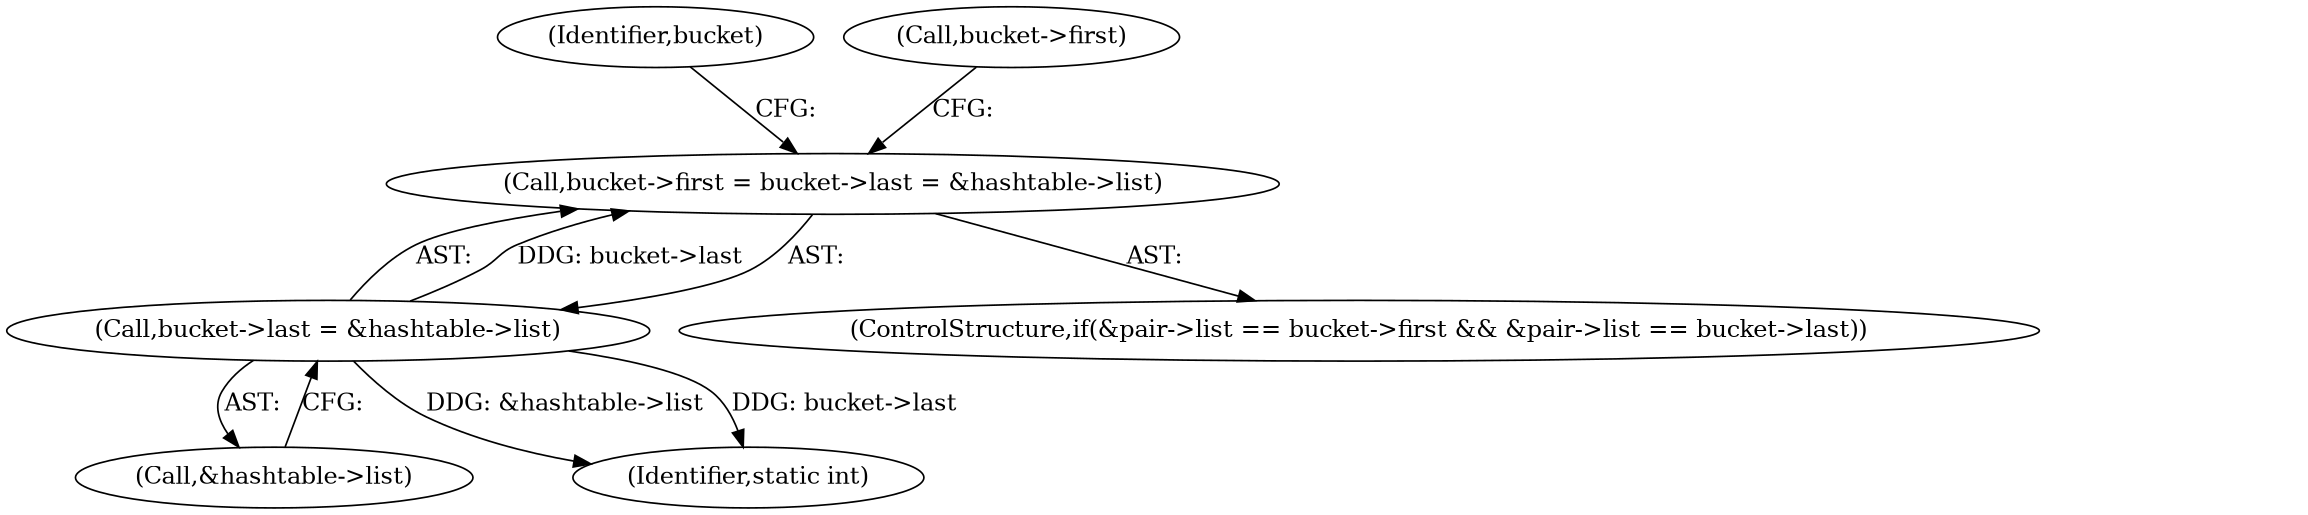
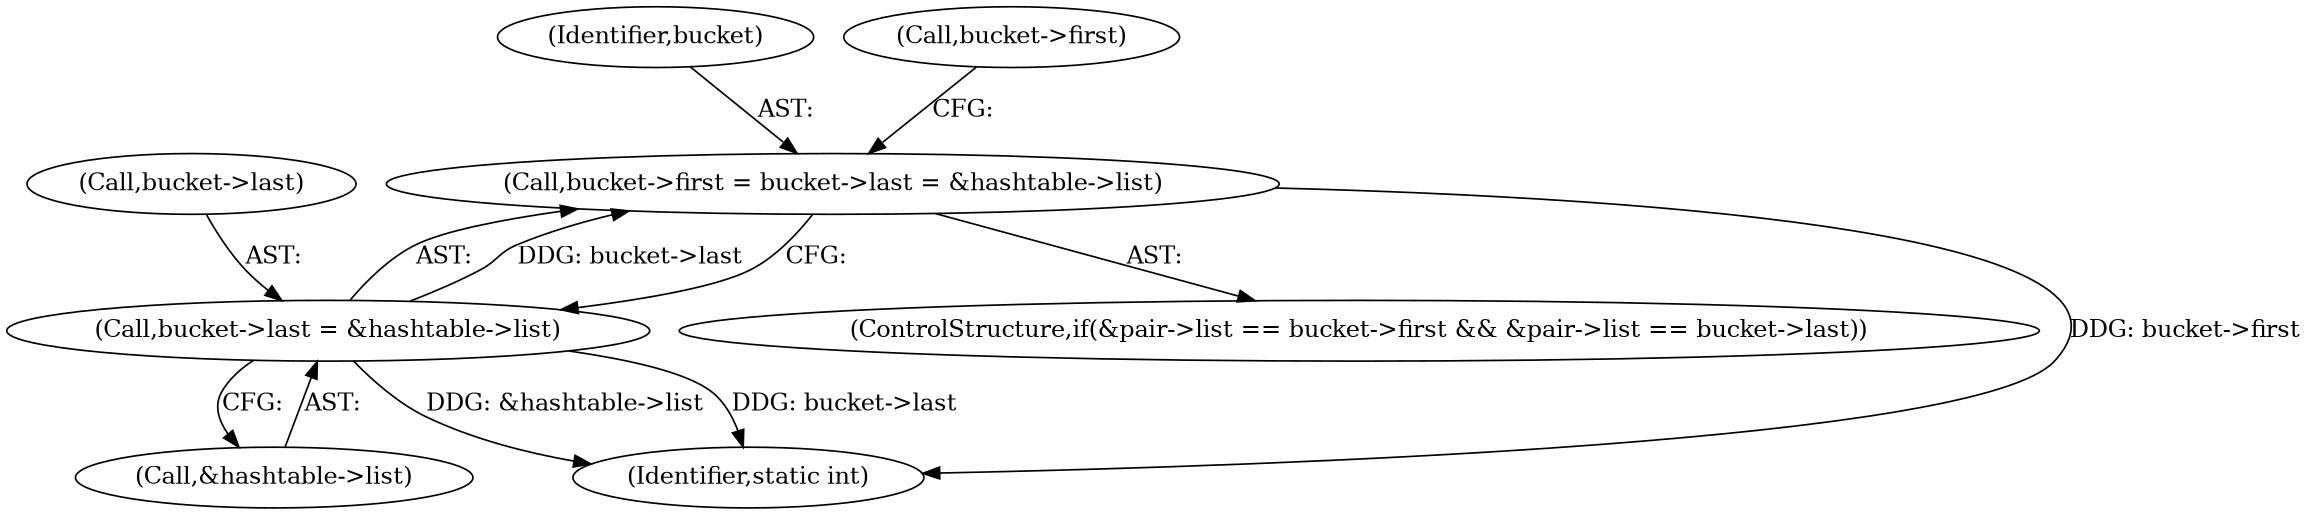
edge "(Identifier,bucket)" -> "(Call,bucket->first = bucket->last = &hashtable->list)": label "CFG: " -> "AST: "
node "(Call,bucket->last)": added
edge "(Call,bucket->first = bucket->last = &hashtable->list)" -> "(Call,bucket->last = &hashtable->list)": label "AST: " -> "CFG: "
edge "(Call,bucket->last = &hashtable->list)" -> "(Call,&hashtable->list)": label "AST: " -> "CFG: "
edge "(Call,&hashtable->list)" -> "(Call,bucket->last = &hashtable->list)": label "CFG: " -> "AST: "
edge "(Call,bucket->first = bucket->last = &hashtable->list)" -> "(Identifier,static int)": added, label "DDG: bucket->first"
